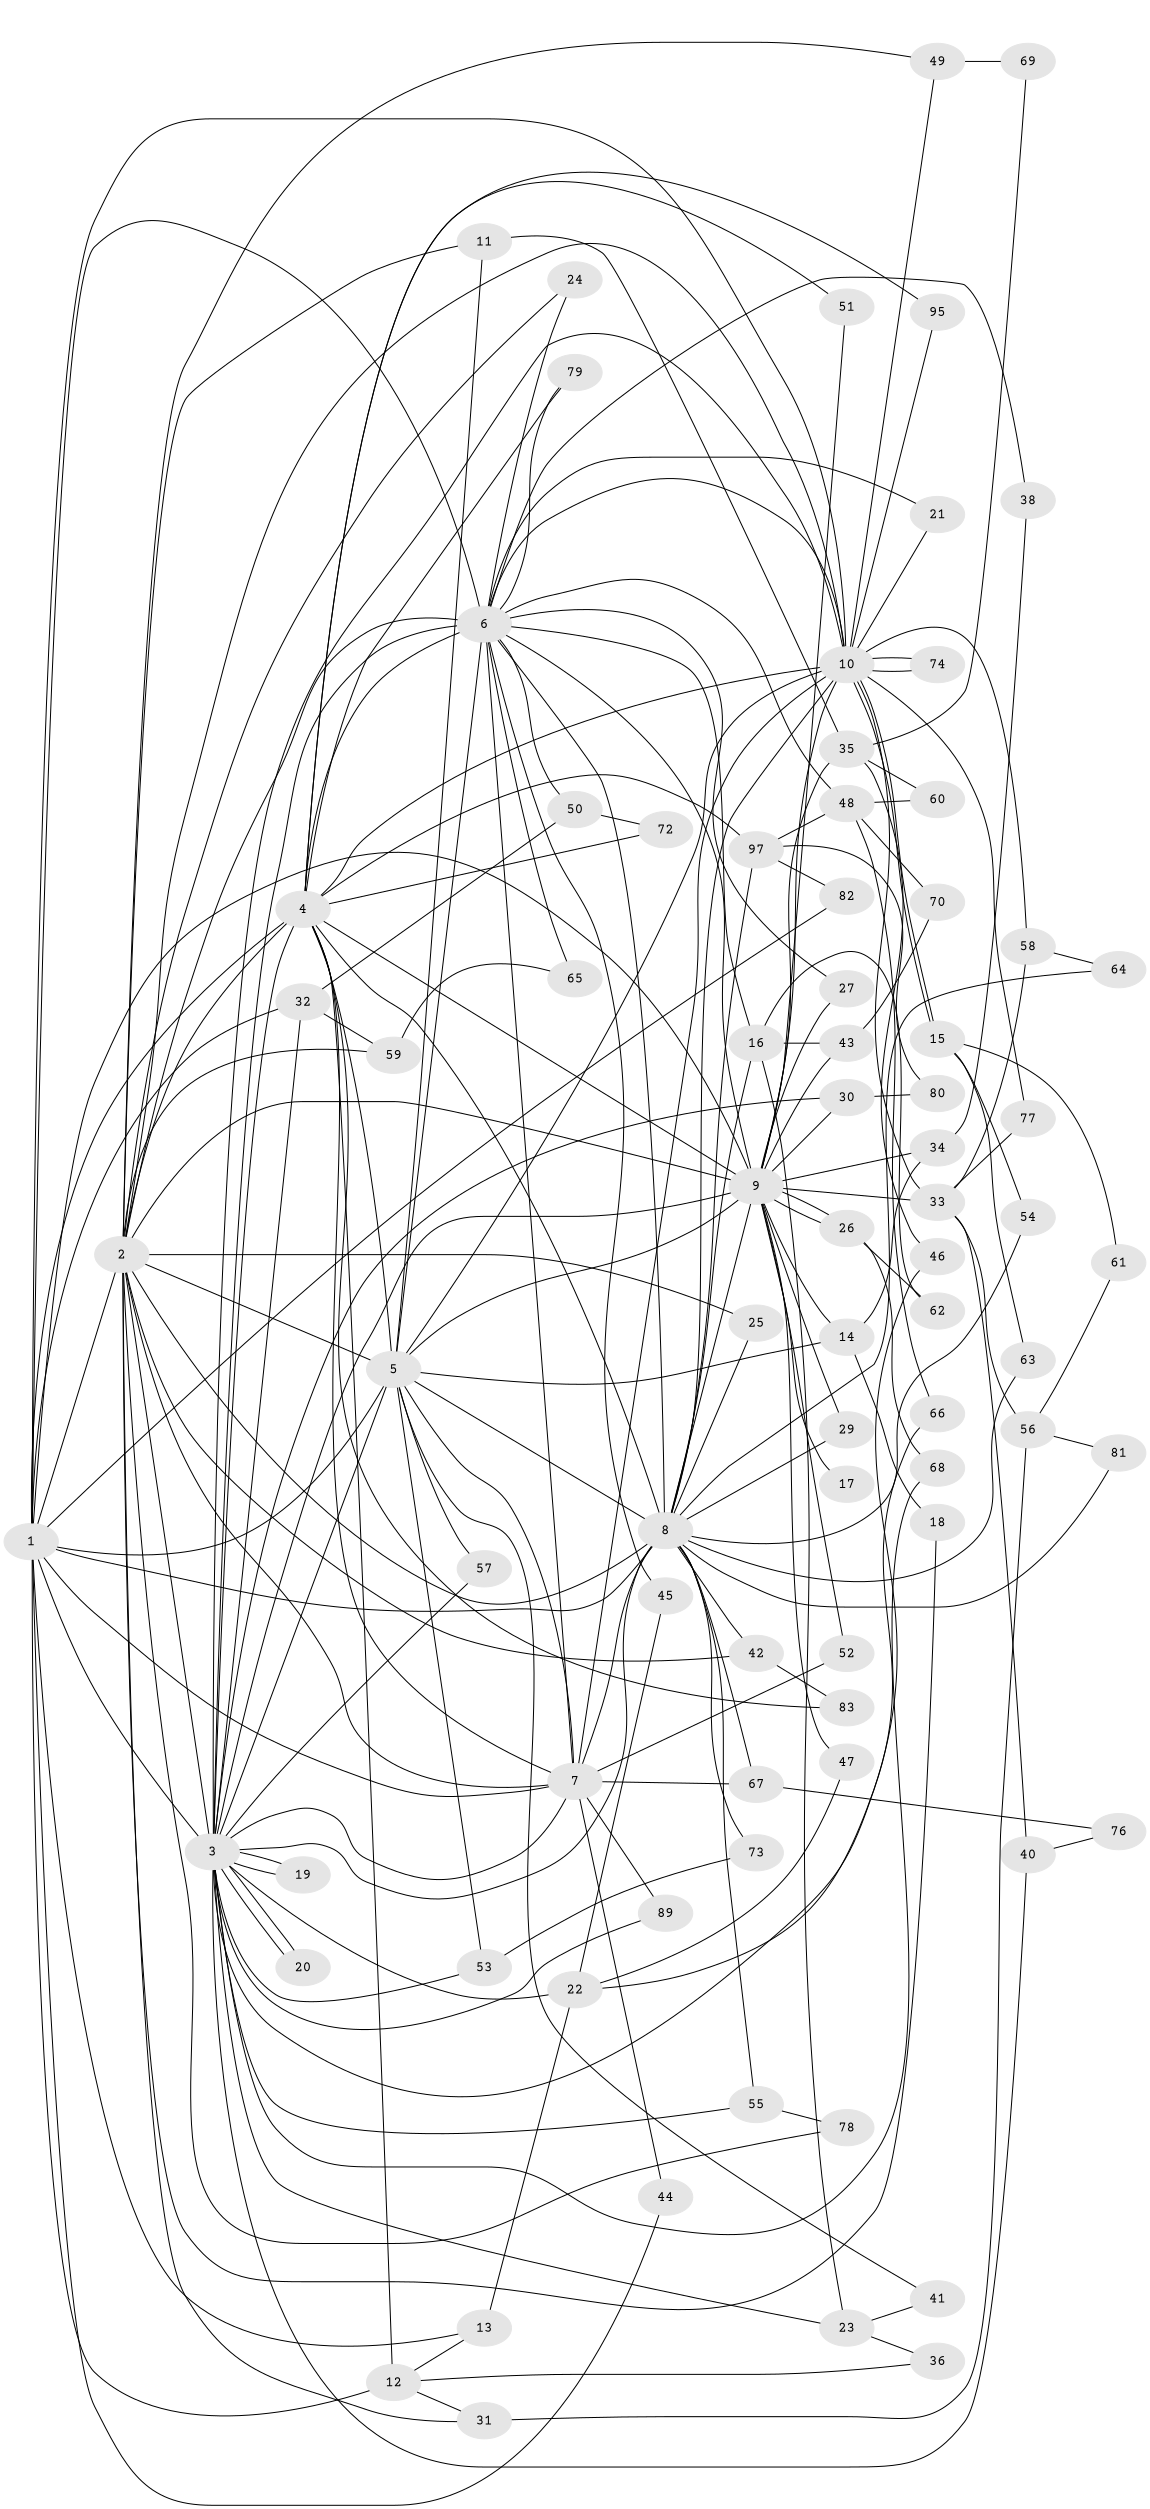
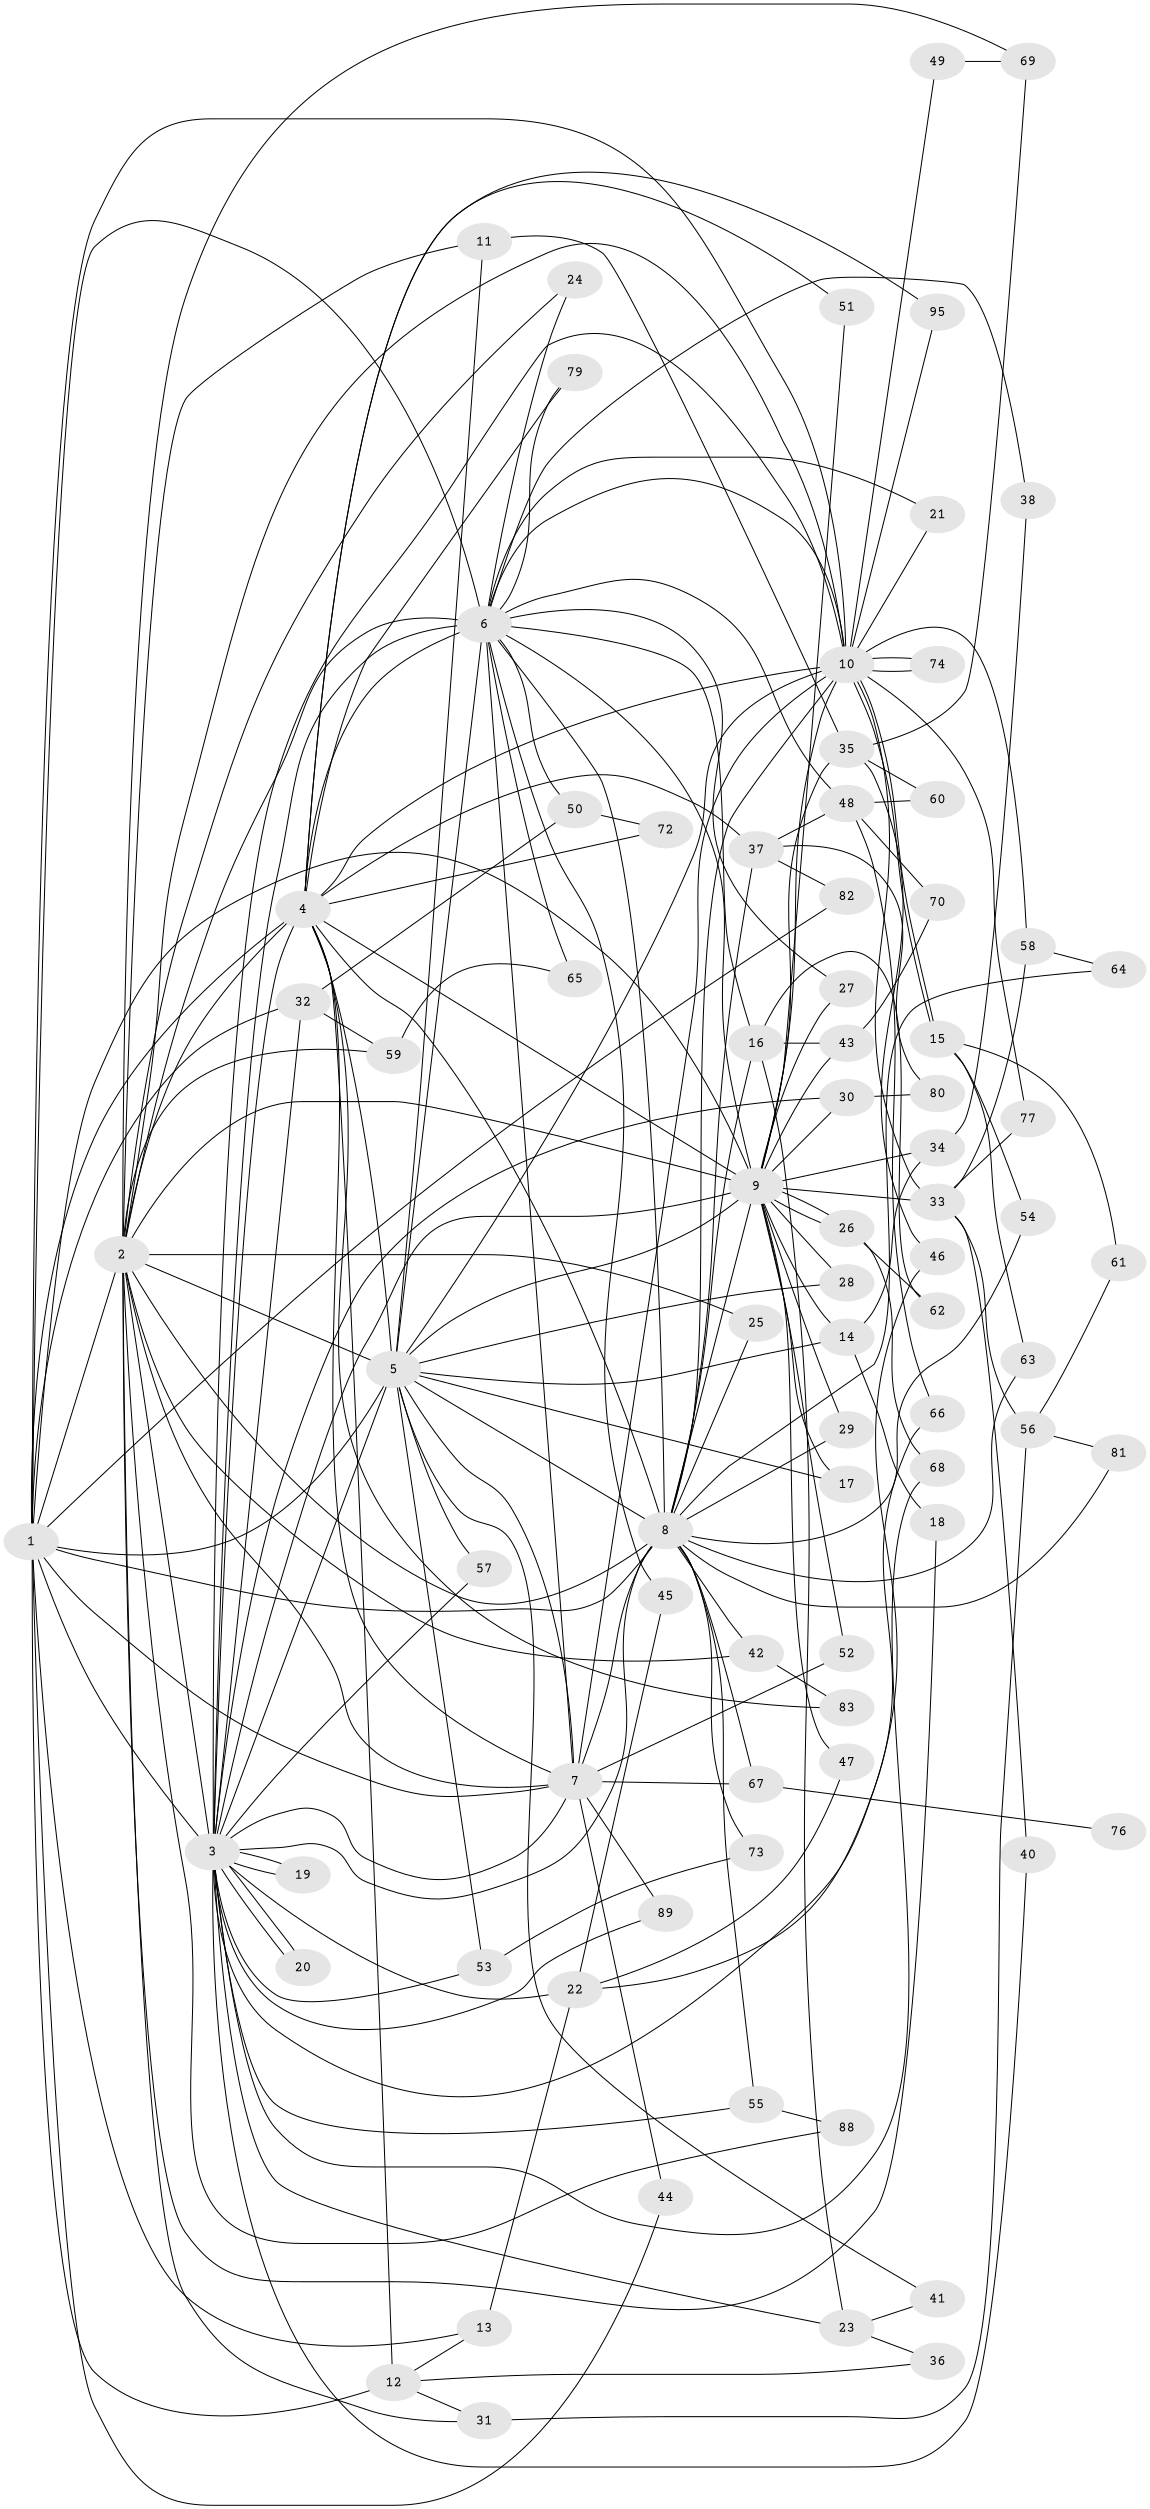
edge "49" -- "2": now "69" -- "2"
node "97": label "97" -> "37"
node "28": added
edge "5" -- "17": added
edge "76" -- "40": removed
node "78": label "78" -> "88"
